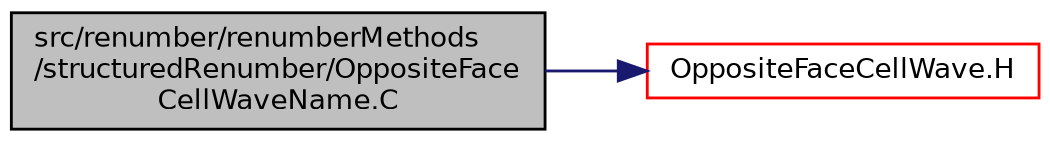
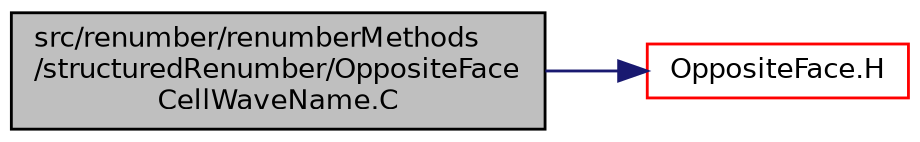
node "OppositeFaceCellWave.H": label "OppositeFaceCellWave.H" -> "OppositeFace.H"
